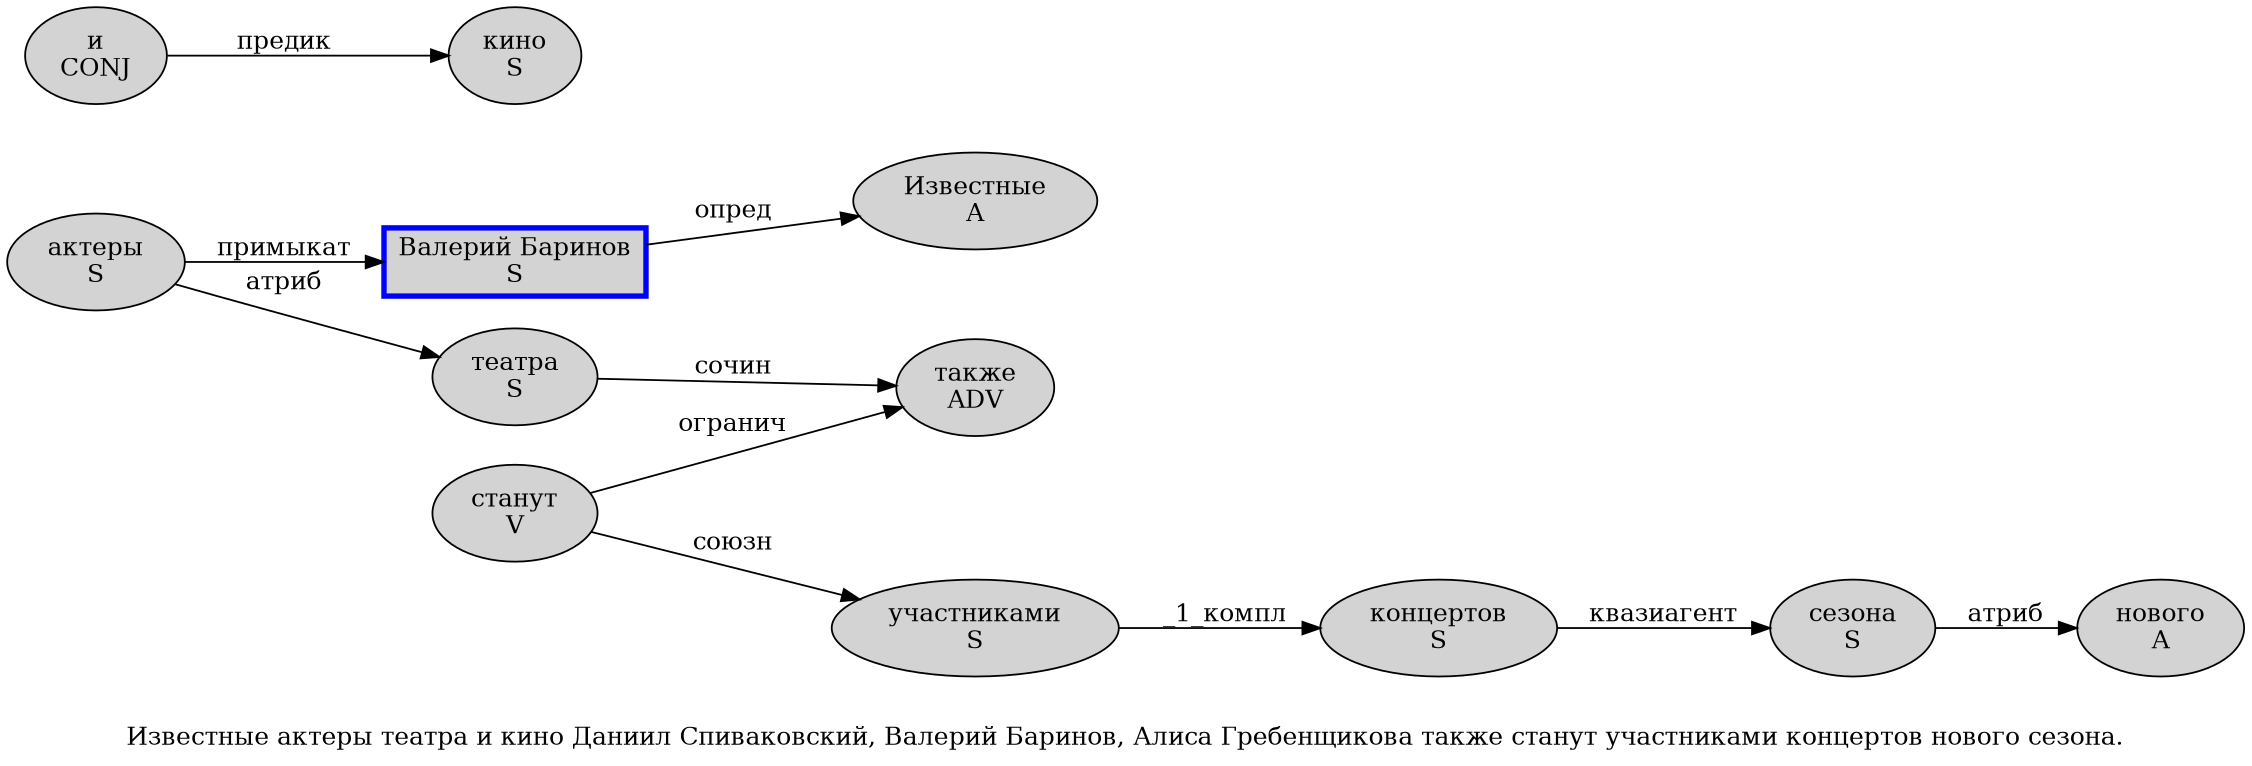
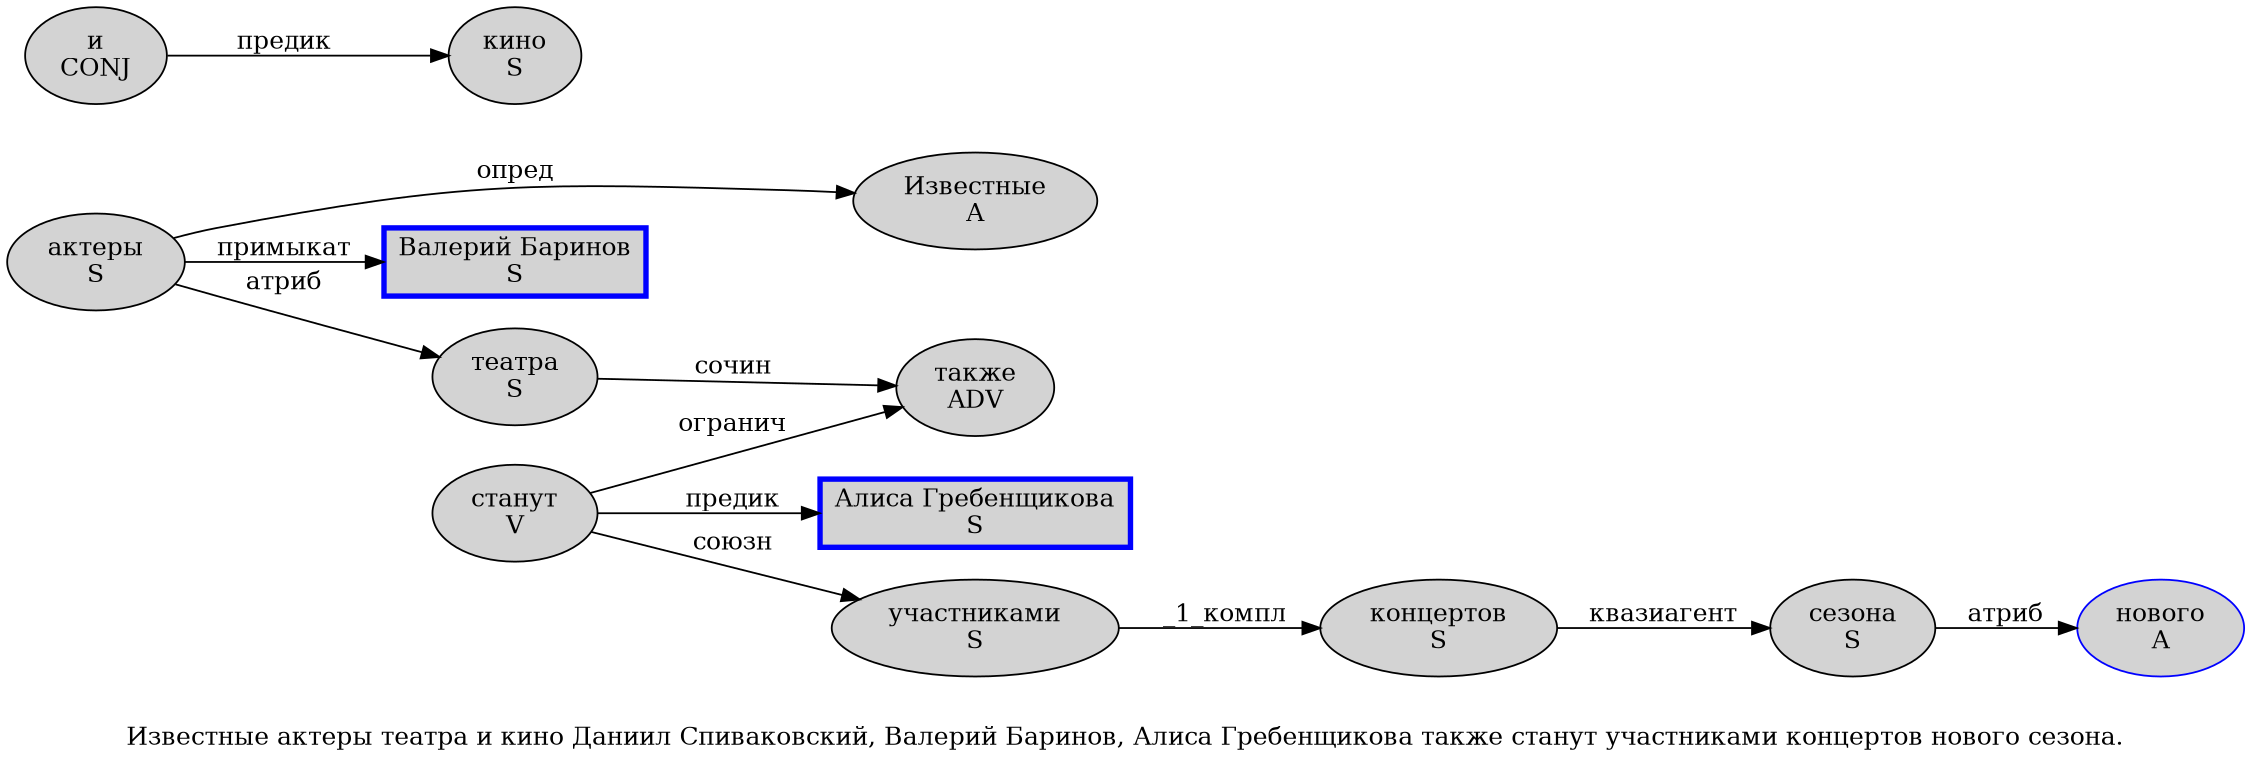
edge "Валерий Баринов S" -> "Известные A": now "актеры S" -> "Известные A"
node "Алиса Гребенщикова S": added
node "нового A": color black -> blue
